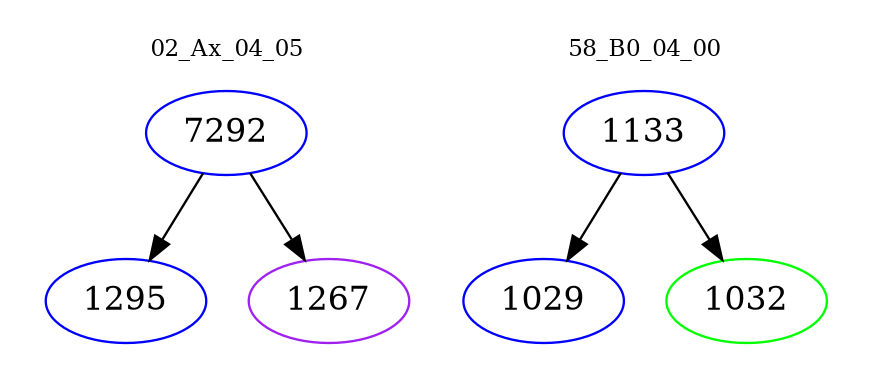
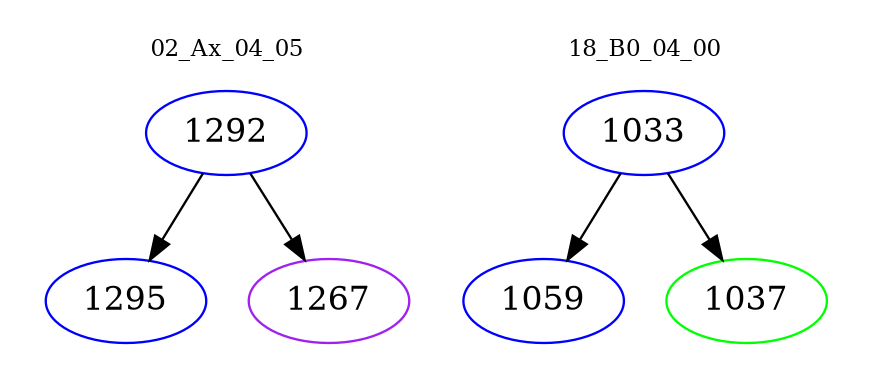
cluster "58_B0_04_00": label "58_B0_04_00" -> "18_B0_04_00"
node "7292": label "7292" -> "1292"
node "1133": label "1133" -> "1033"
node "1029": label "1029" -> "1059"
node "1032": label "1032" -> "1037"
